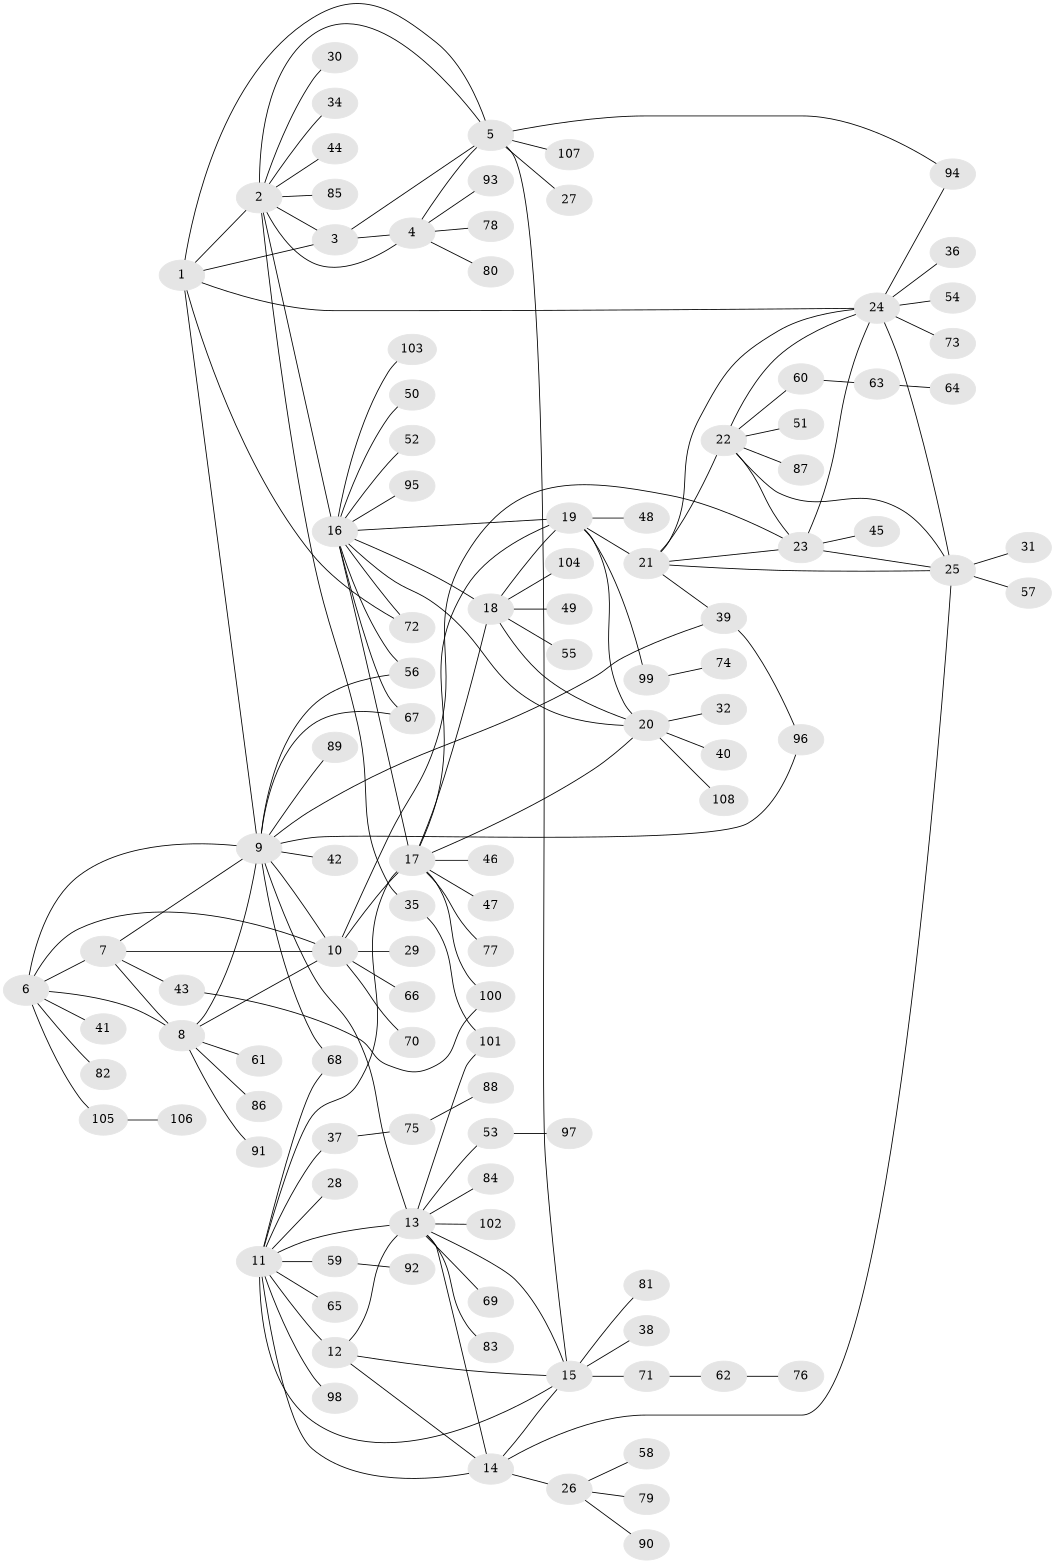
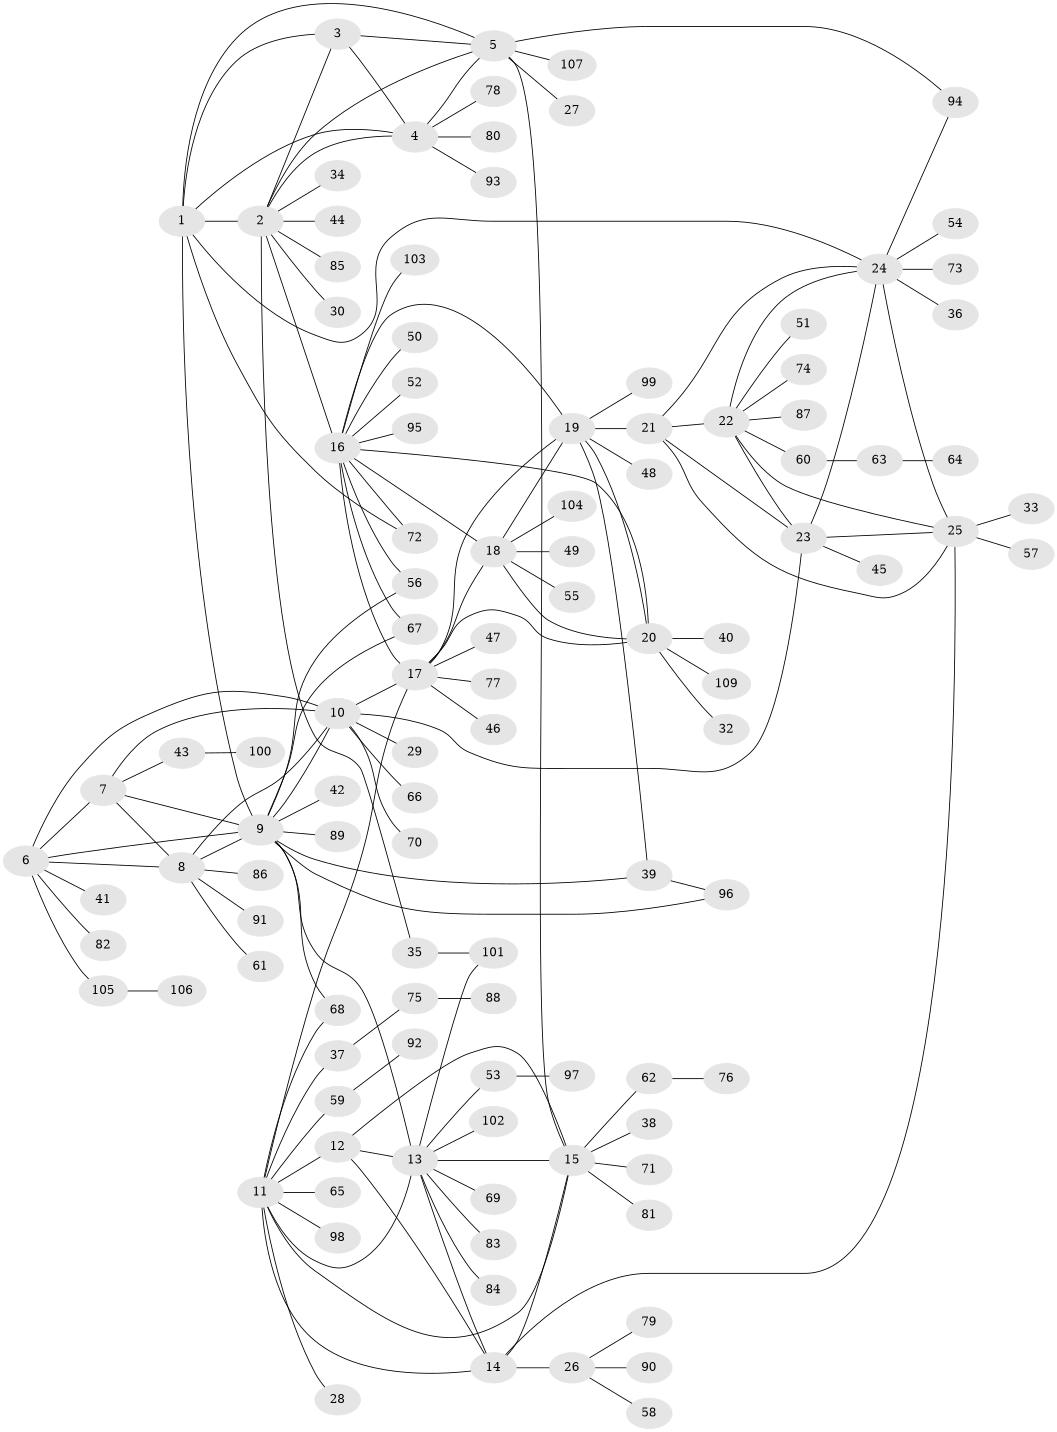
edge "4" -- "1": added
node "31": label "31" -> "33"
edge "21" -- "39": now "19" -- "39"
edge "74" -- "99": now "74" -- "22"
node "108": label "108" -> "109"
edge "17" -- "100": removed
edge "71" -- "62": now "15" -- "62"
